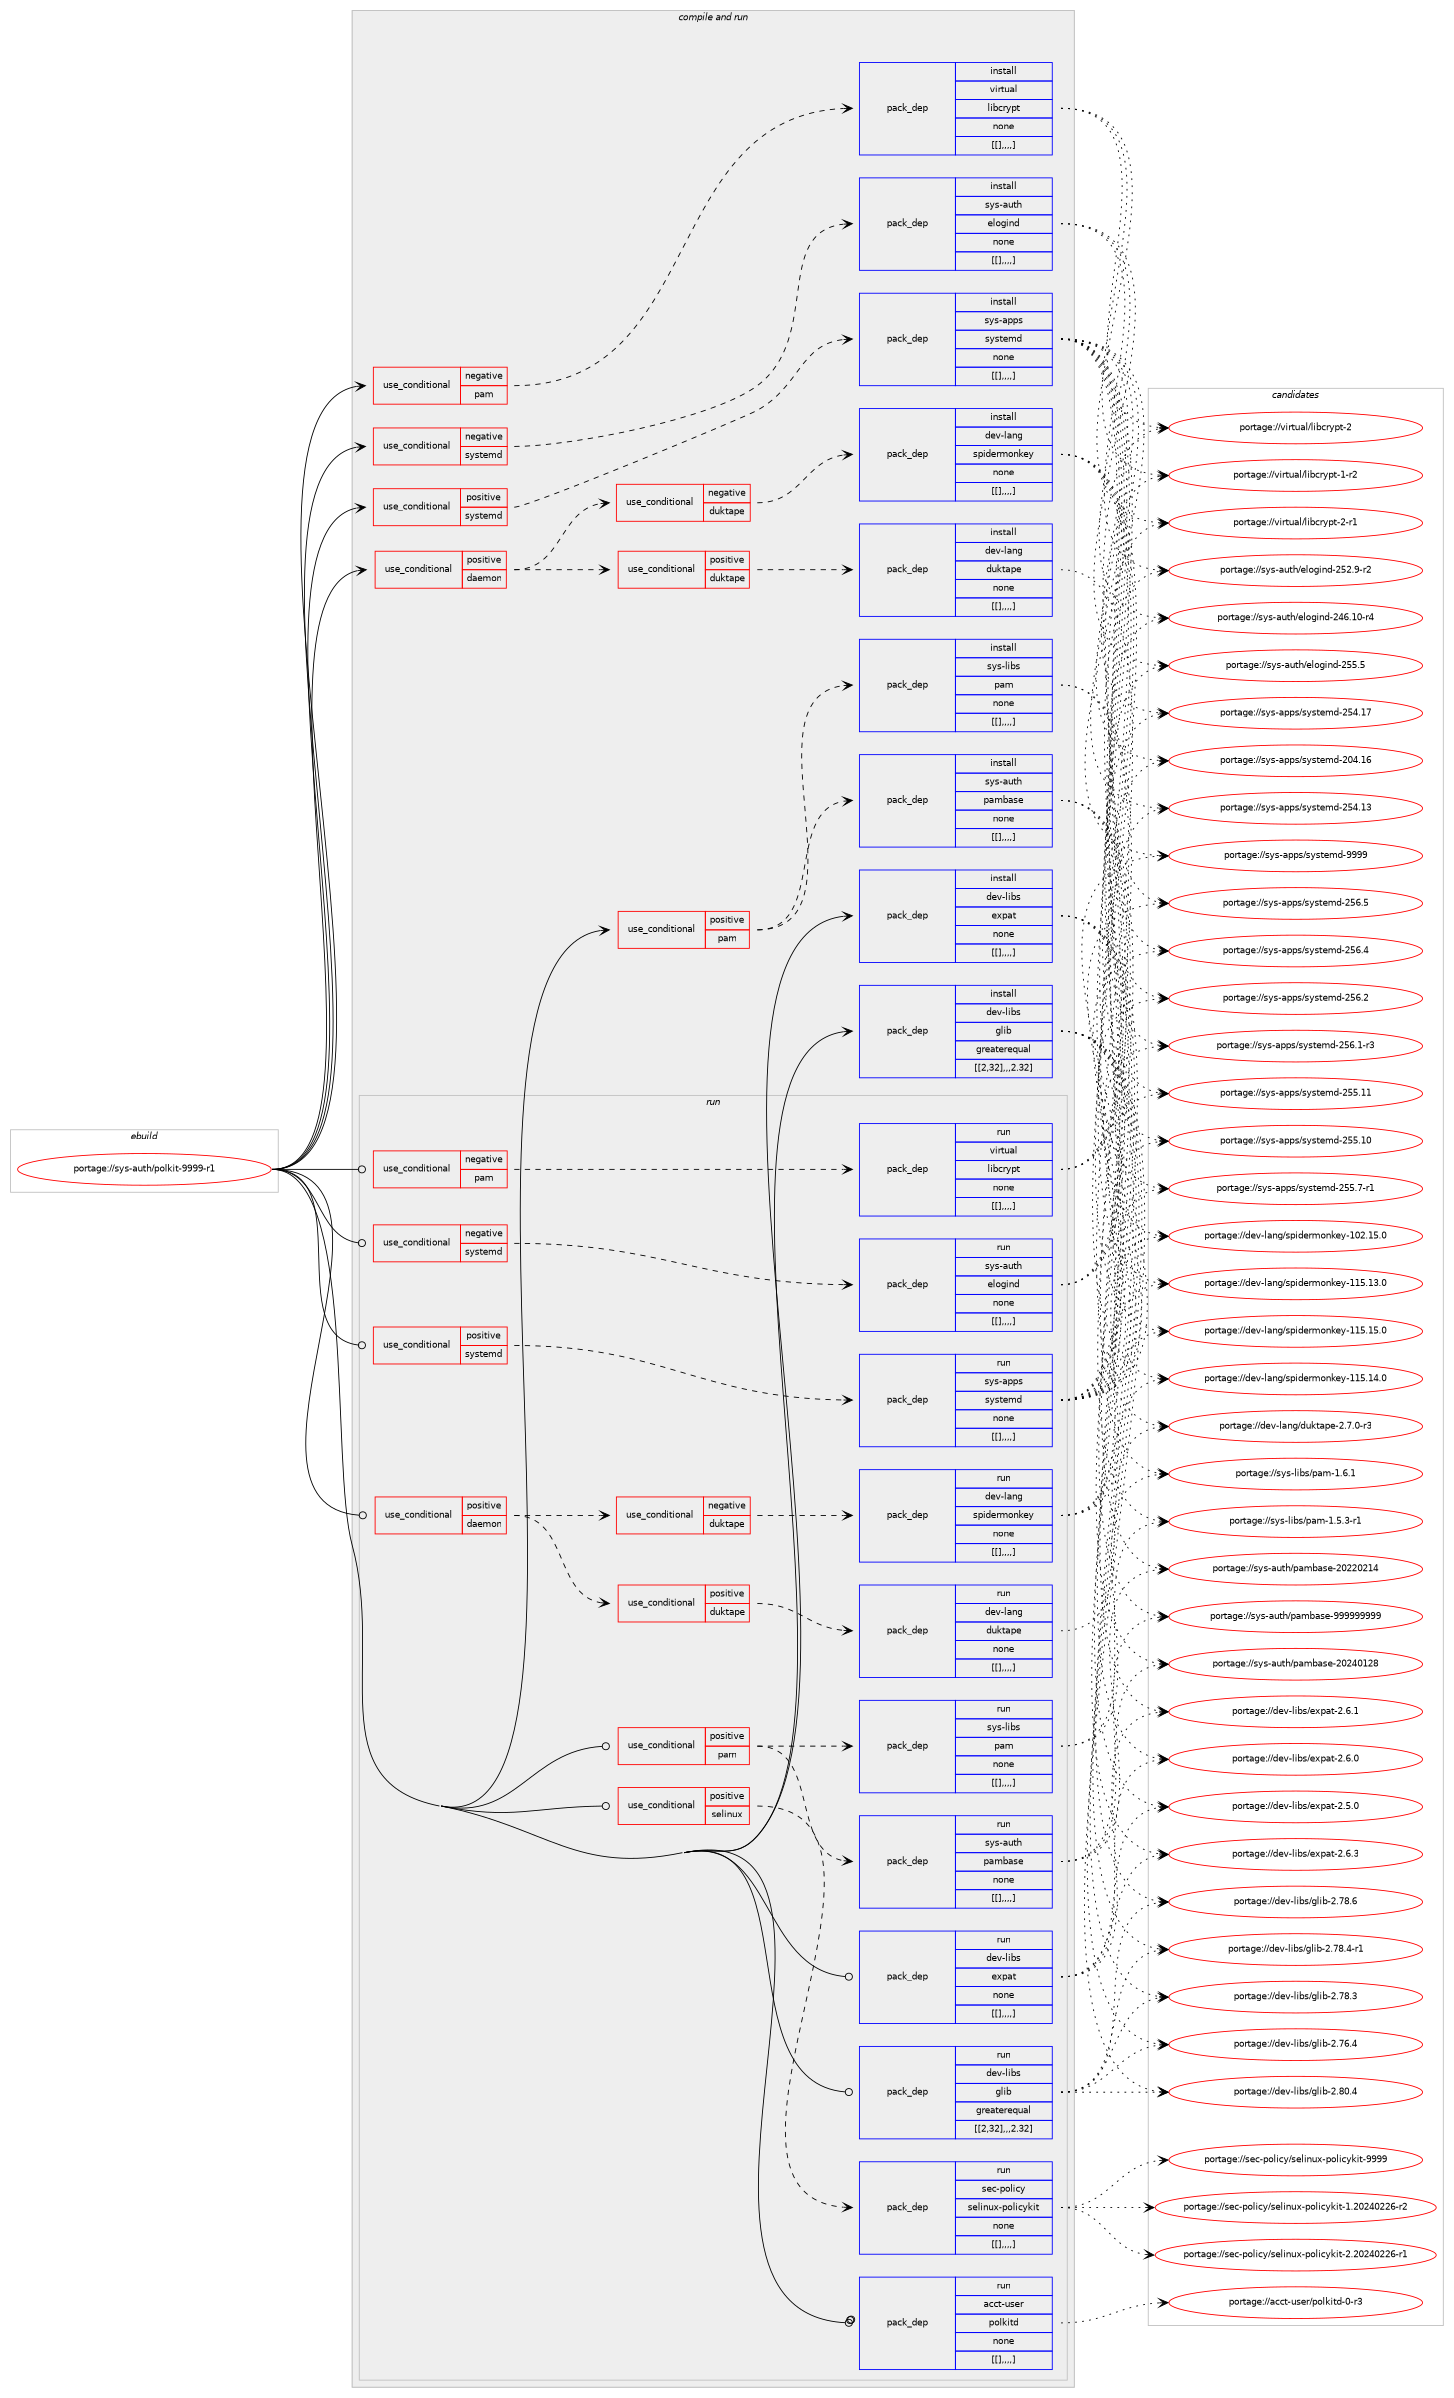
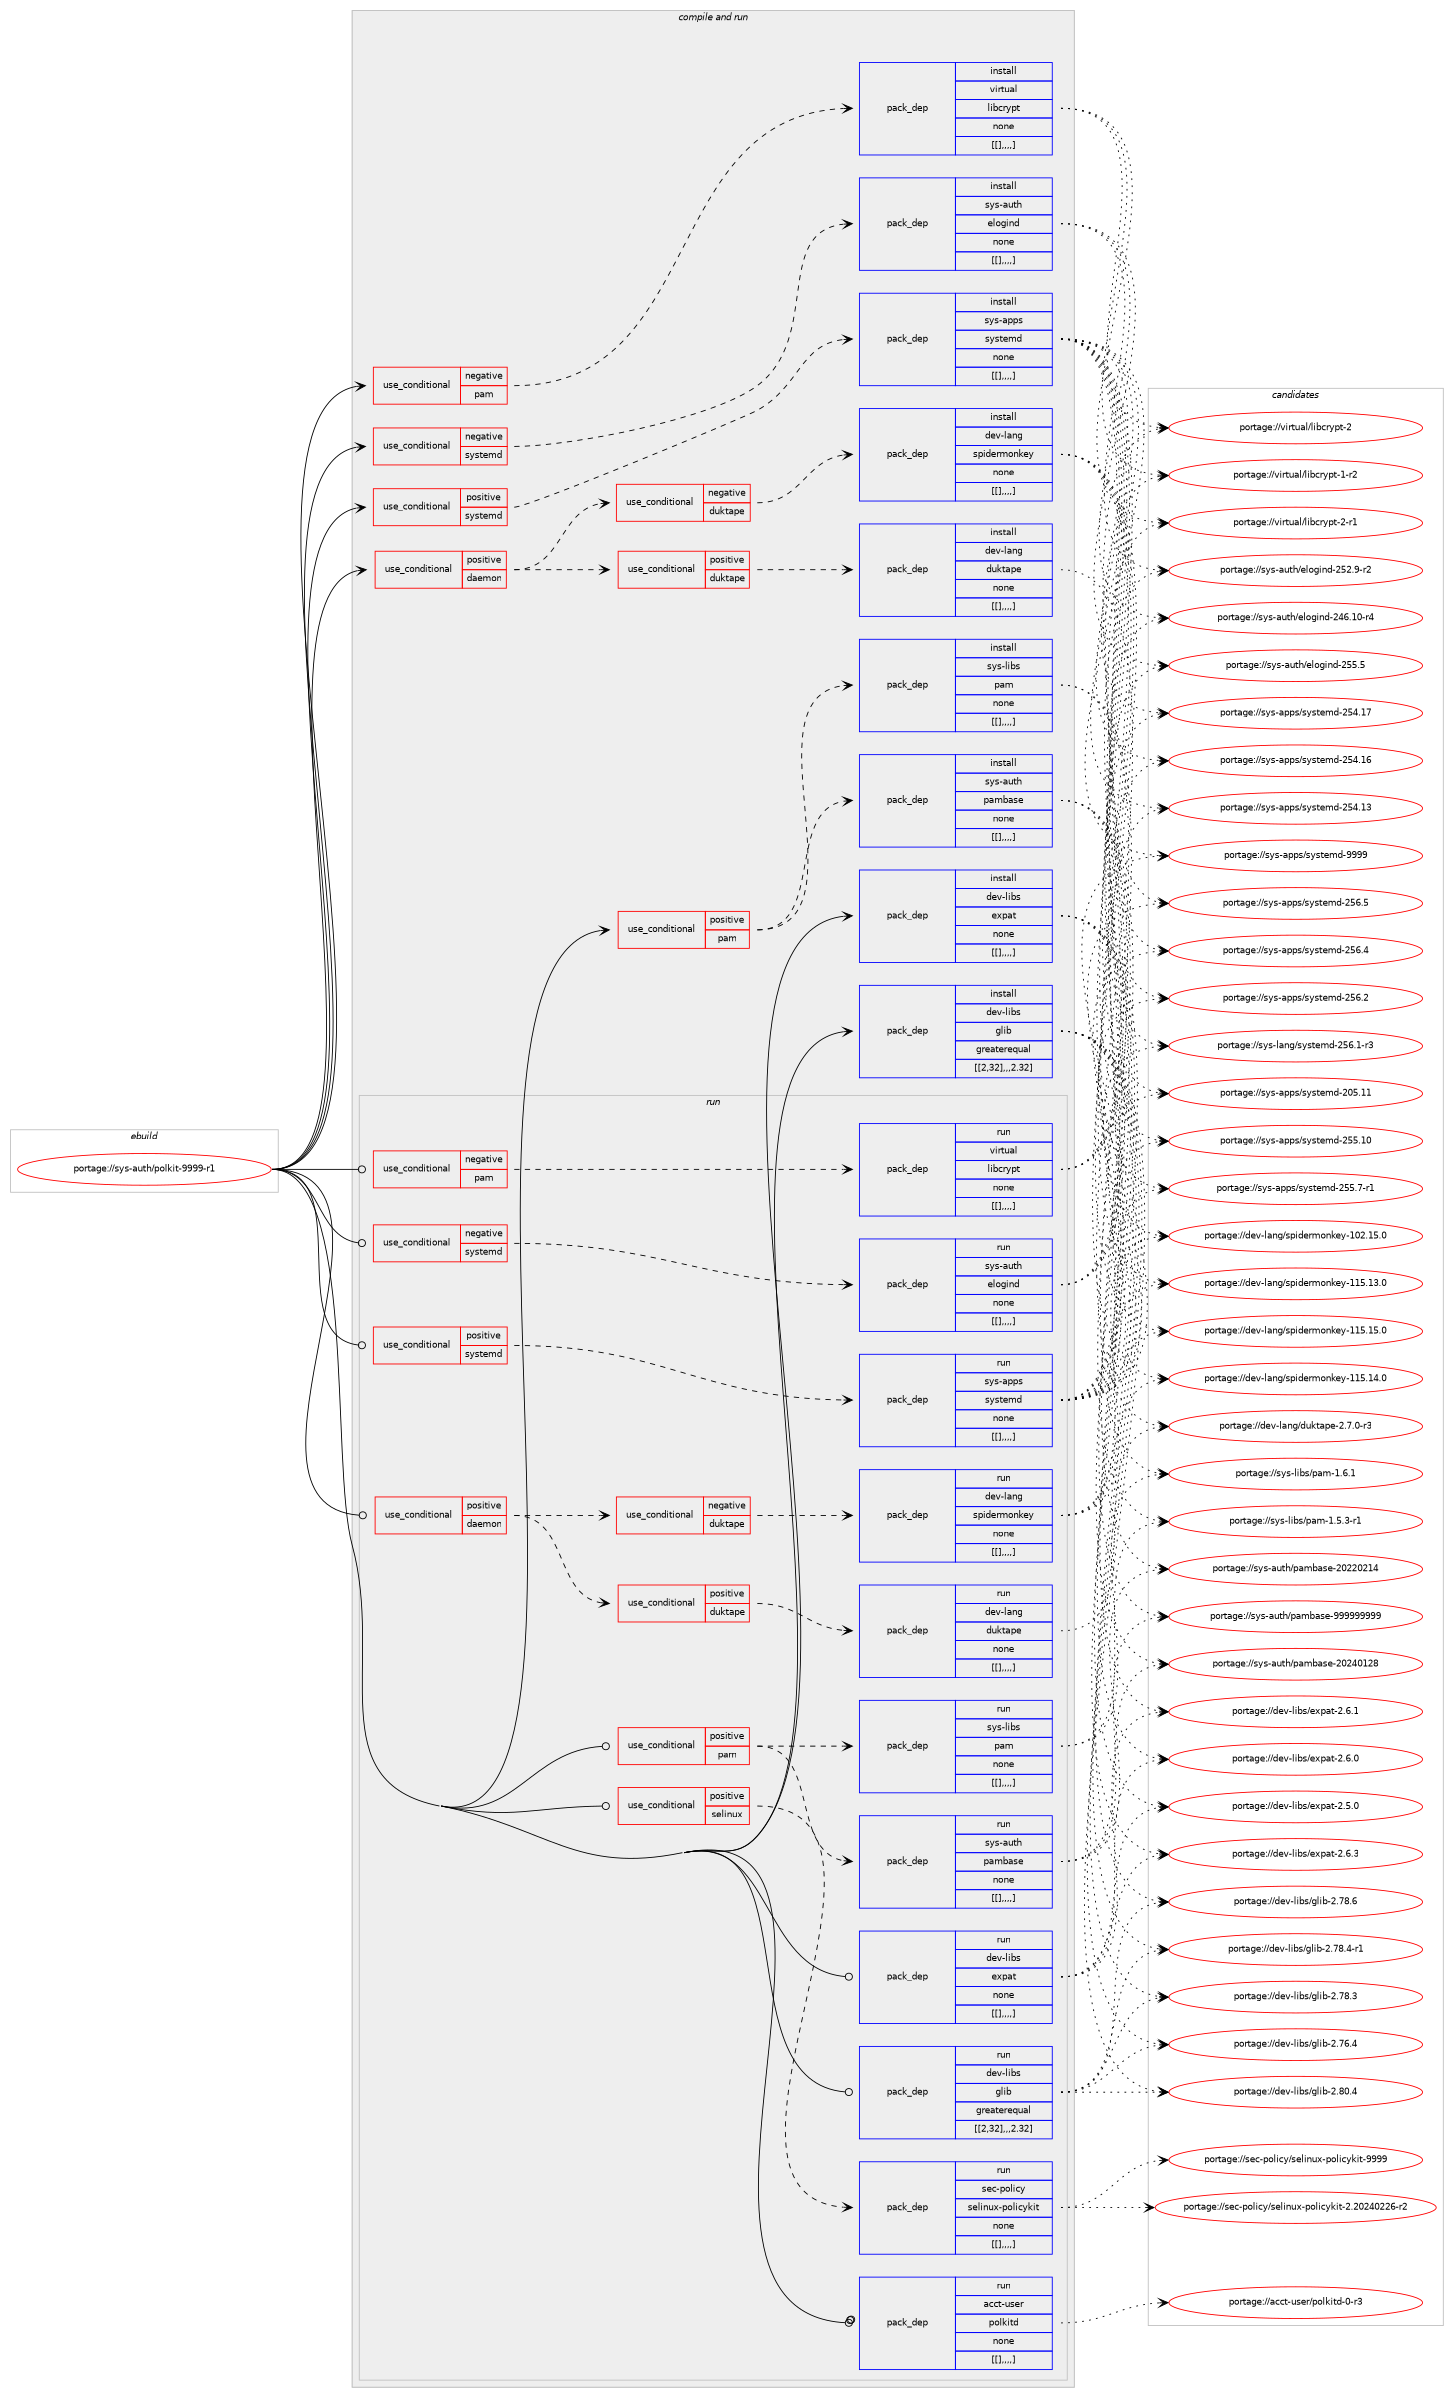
node "portage://sys-apps/systemd-204.16": label "portage://sys-apps/systemd-204.16" -> "portage://sys-apps/systemd-254.16"
node "portage://sys-apps/systemd-256.1-r3": label "portage://sys-apps/systemd-256.1-r3" -> "portage://sys-lang/systemd-256.1-r3"
node "portage://sys-apps/systemd-255.11": label "portage://sys-apps/systemd-255.11" -> "portage://sys-apps/systemd-205.11"
node "portage://sec-policy/selinux-policykit-1.20240226-r2": label "portage://sec-policy/selinux-policykit-1.20240226-r2" -> "portage://sec-policy/selinux-policykit-2.20240226-r2"
node "portage://sec-policy/selinux-policykit-2.20240226-r1": removed
